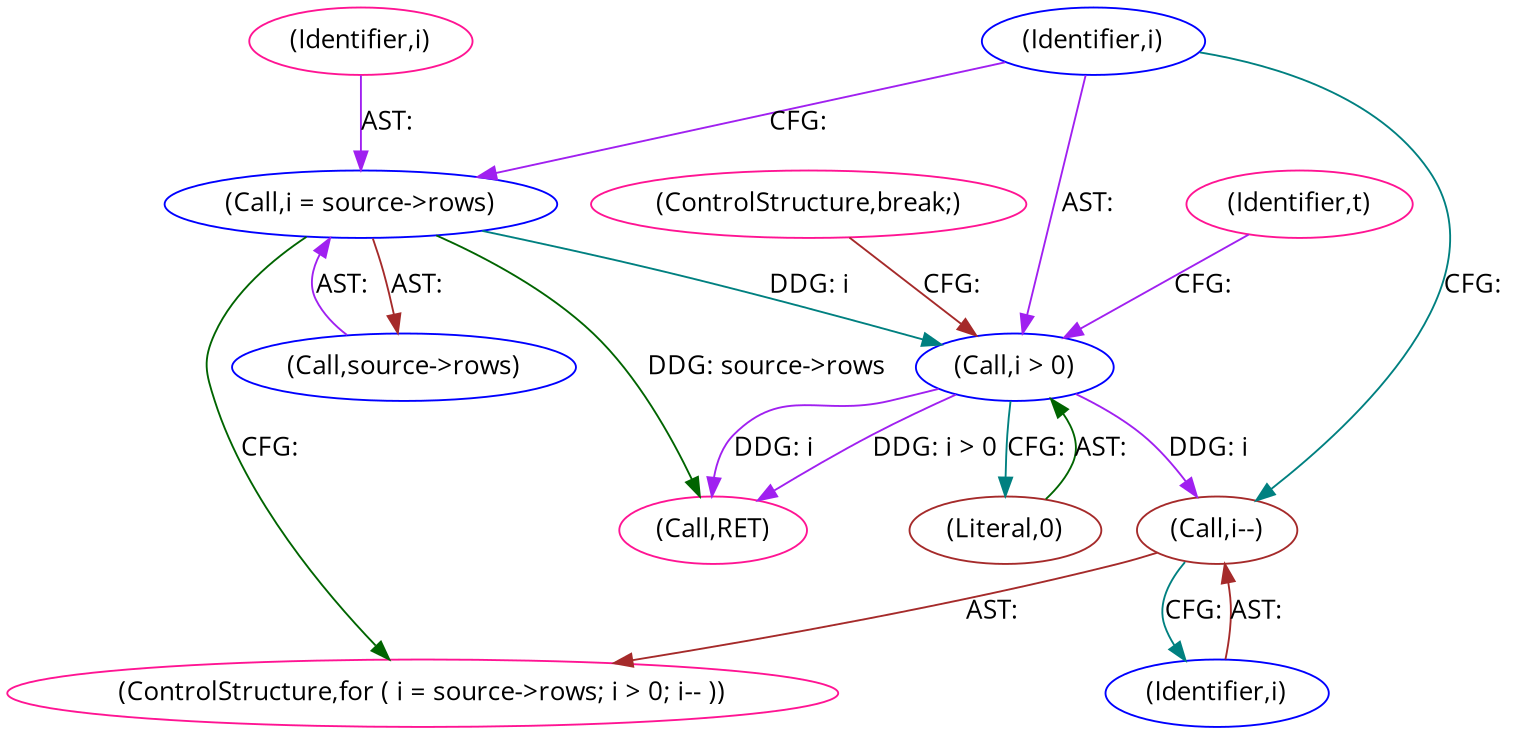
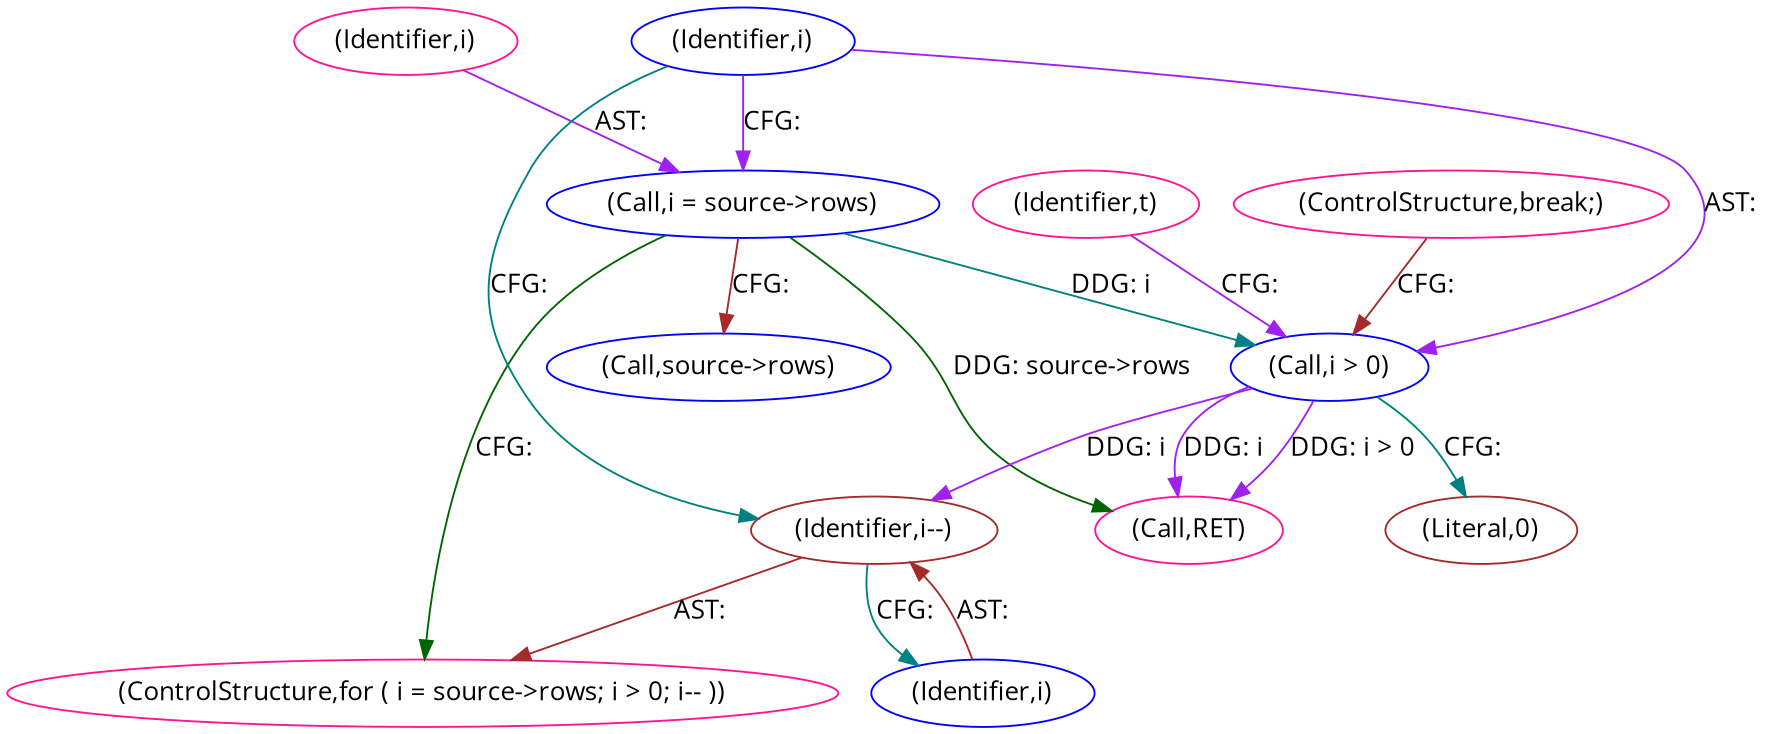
edge "(Call,i = source->rows)" -> "(Call,source->rows)": label "AST: " -> "CFG: "
edge "(Call,source->rows)" -> "(Call,i = source->rows)": removed, label "AST:"
edge "(Literal,0)" -> "(Call,i > 0)": removed, label "AST:"
node "(Call,i--)": label "(Call,i--)" -> "(Identifier,i--)"
